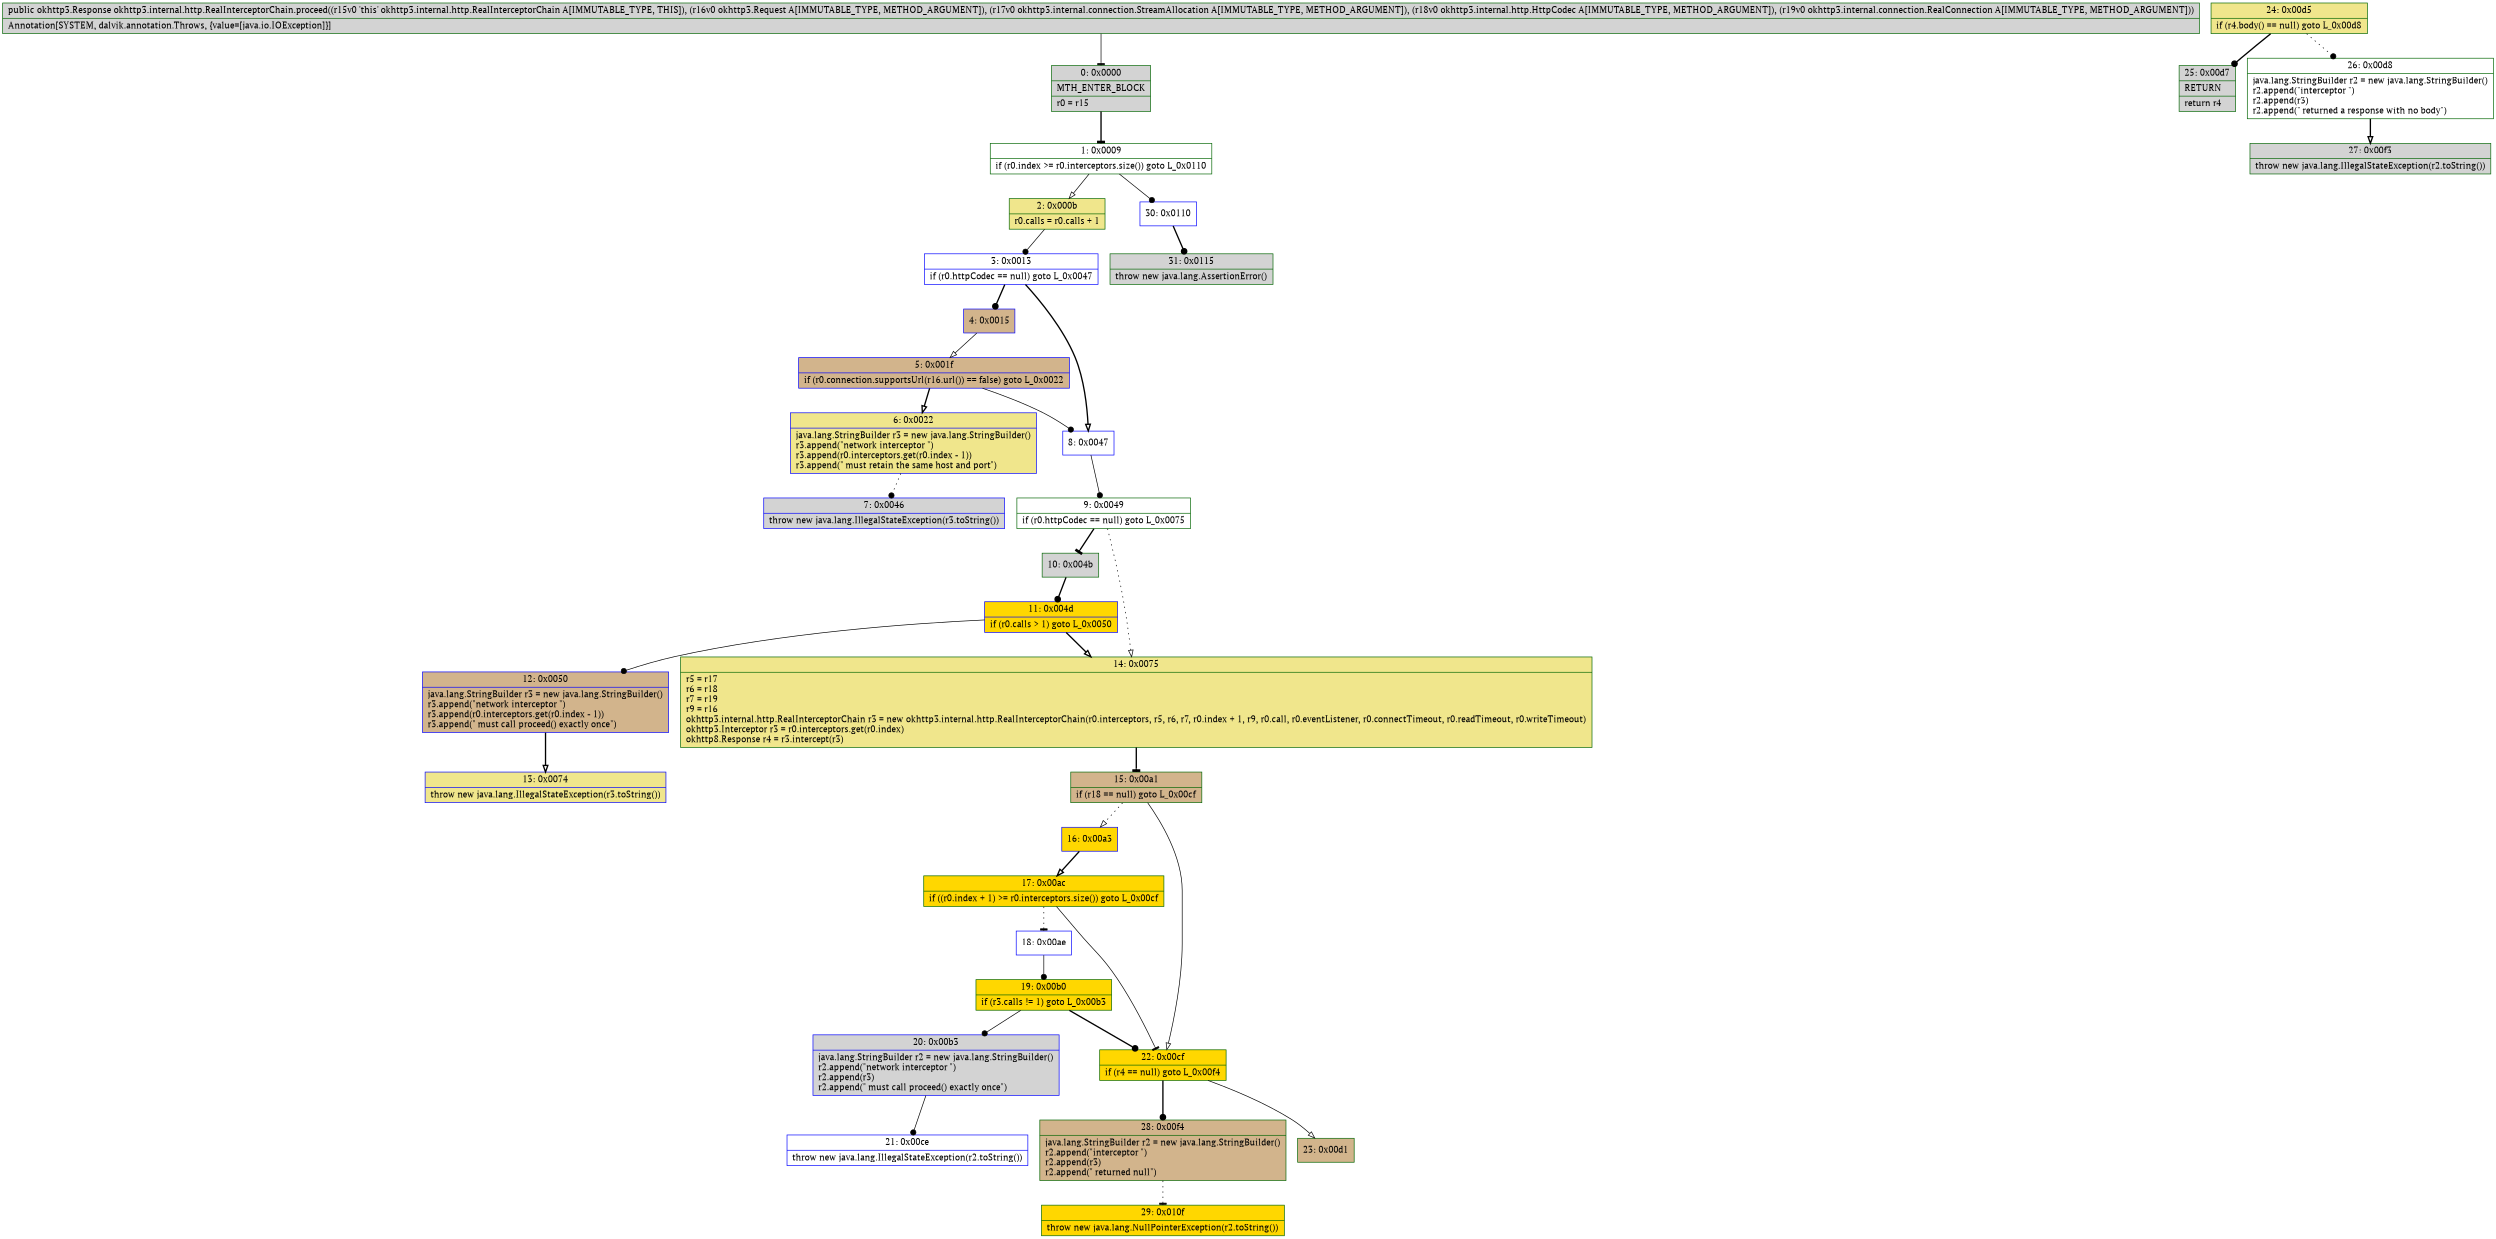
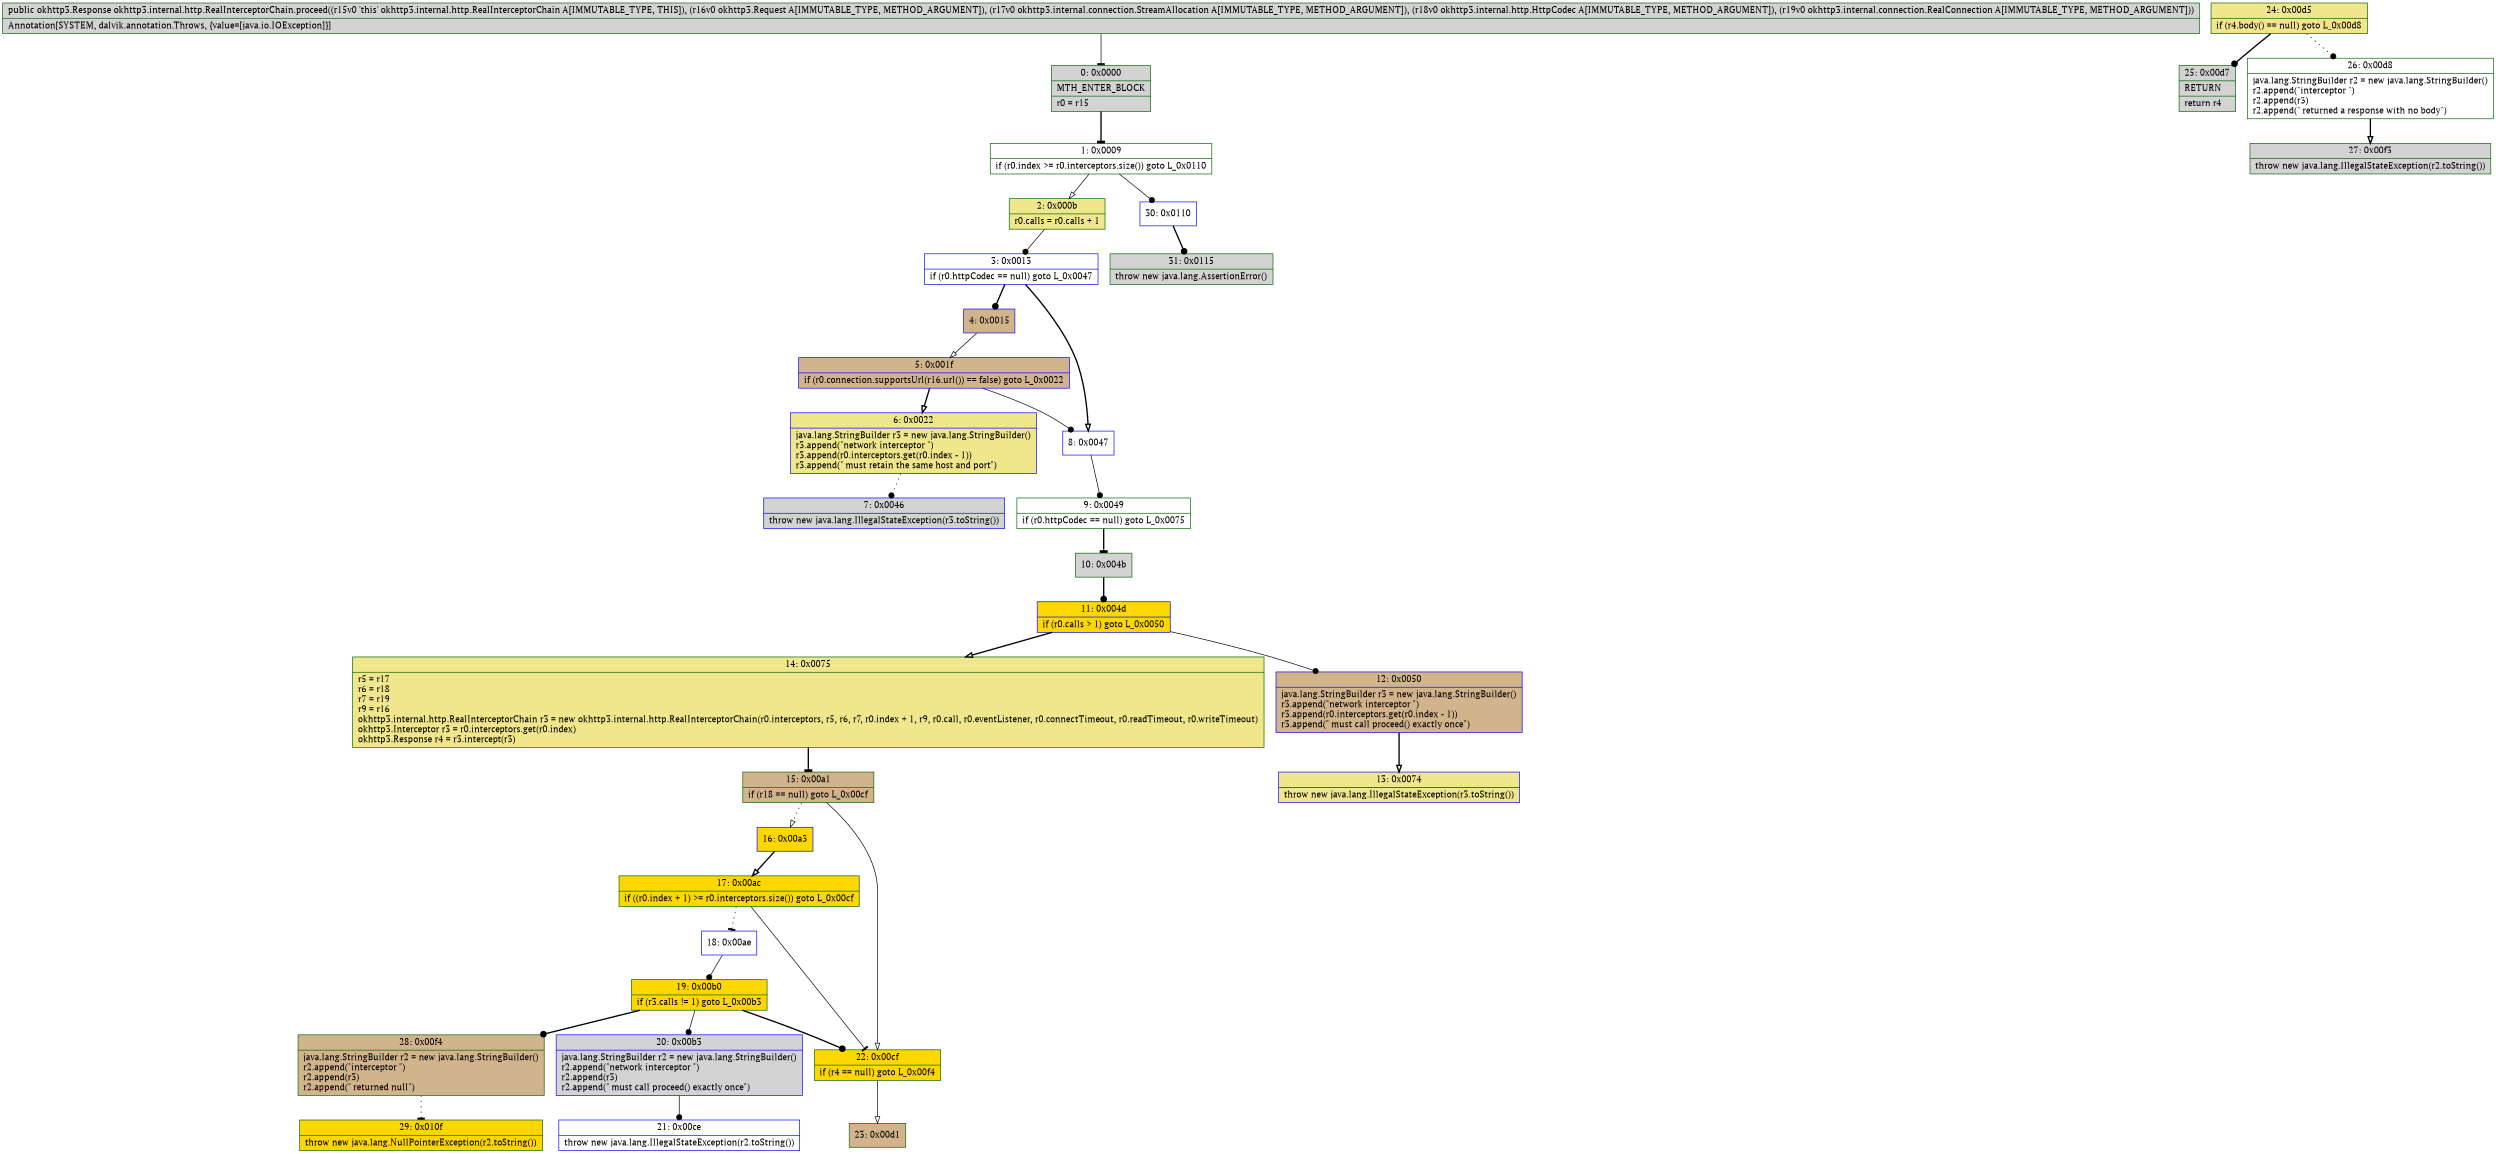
edge "9: 0x0049" -> "14: 0x0075": removed
node "14: 0x0075": text "okhttp8.Response r4 = r3.intercept(r3)" -> "okhttp3.Response r4 = r3.intercept(r3)"
edge "22: 0x00cf" -> "28: 0x00f4": now "19: 0x00b0" -> "28: 0x00f4"
